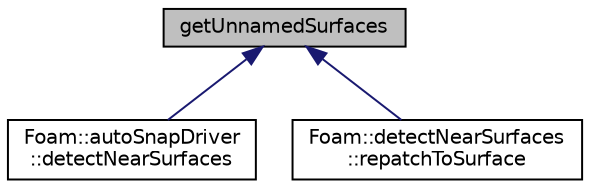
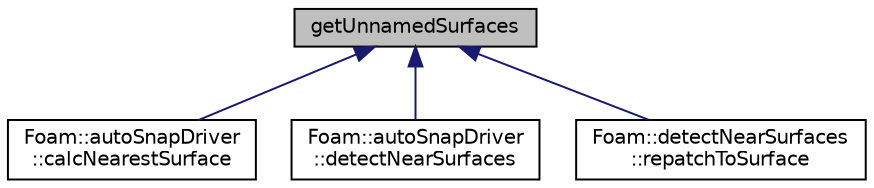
node "Foam::autoSnapDriver ::calcNearestSurface": added
